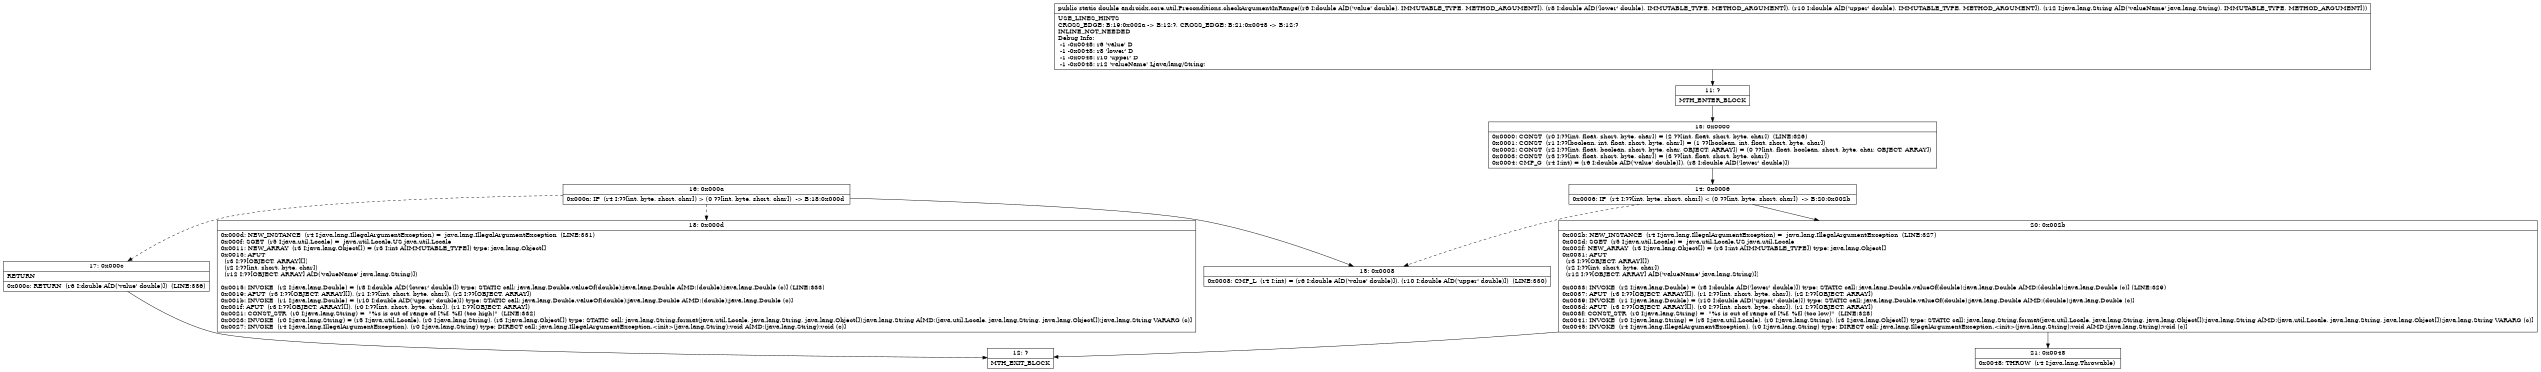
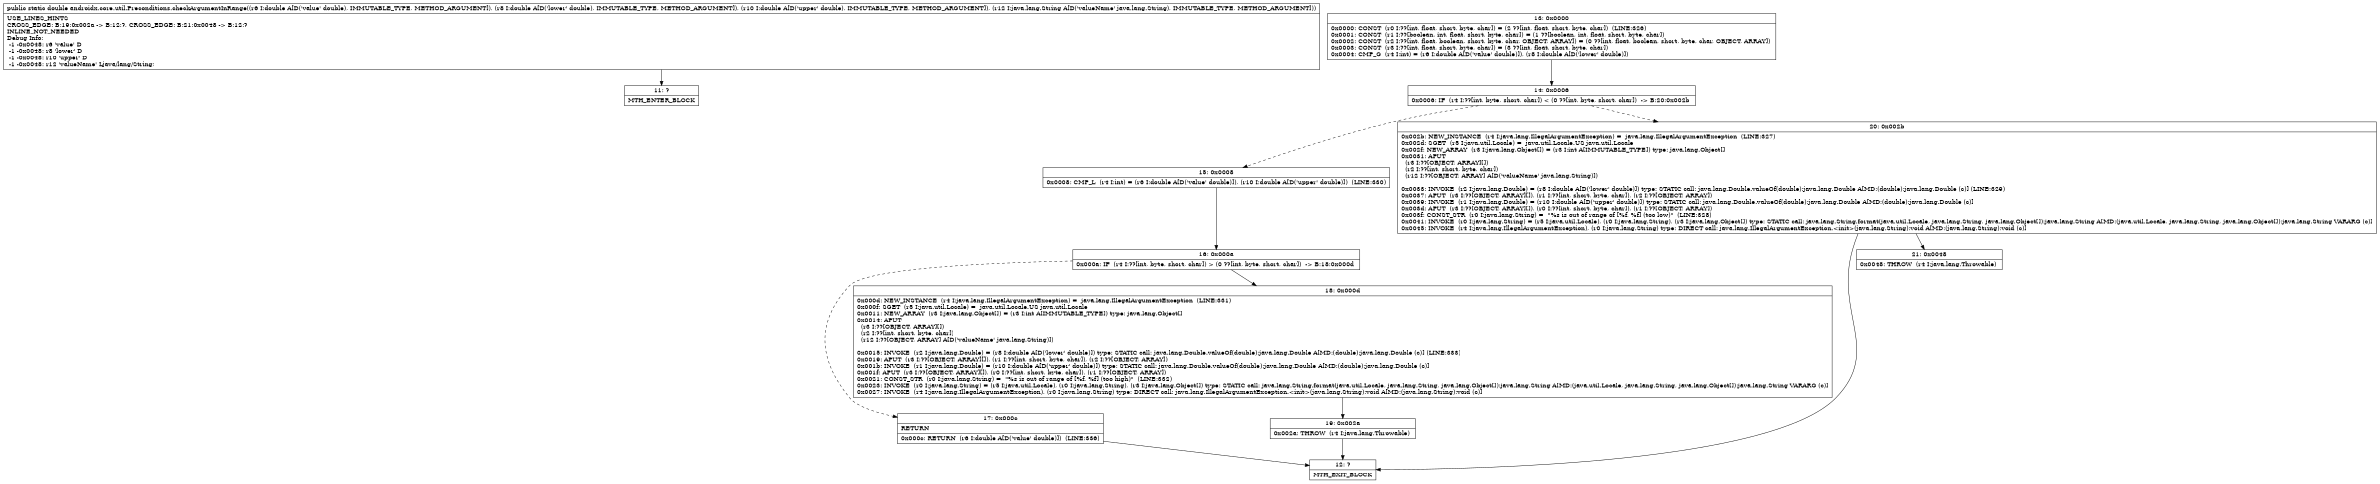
edge "11: ?" -> "13: 0x0000": removed
edge "16: 0x000a" -> "18: 0x000d": style dashed -> solid
edge "16: 0x000a" -> "15: 0x0008": reversed
edge "14: 0x0006" -> "20: 0x002b": style solid -> dashed
node "18: 0x000d": text "0x0013: APUT" -> "0x0014: APUT"
node "19: 0x002a": added
